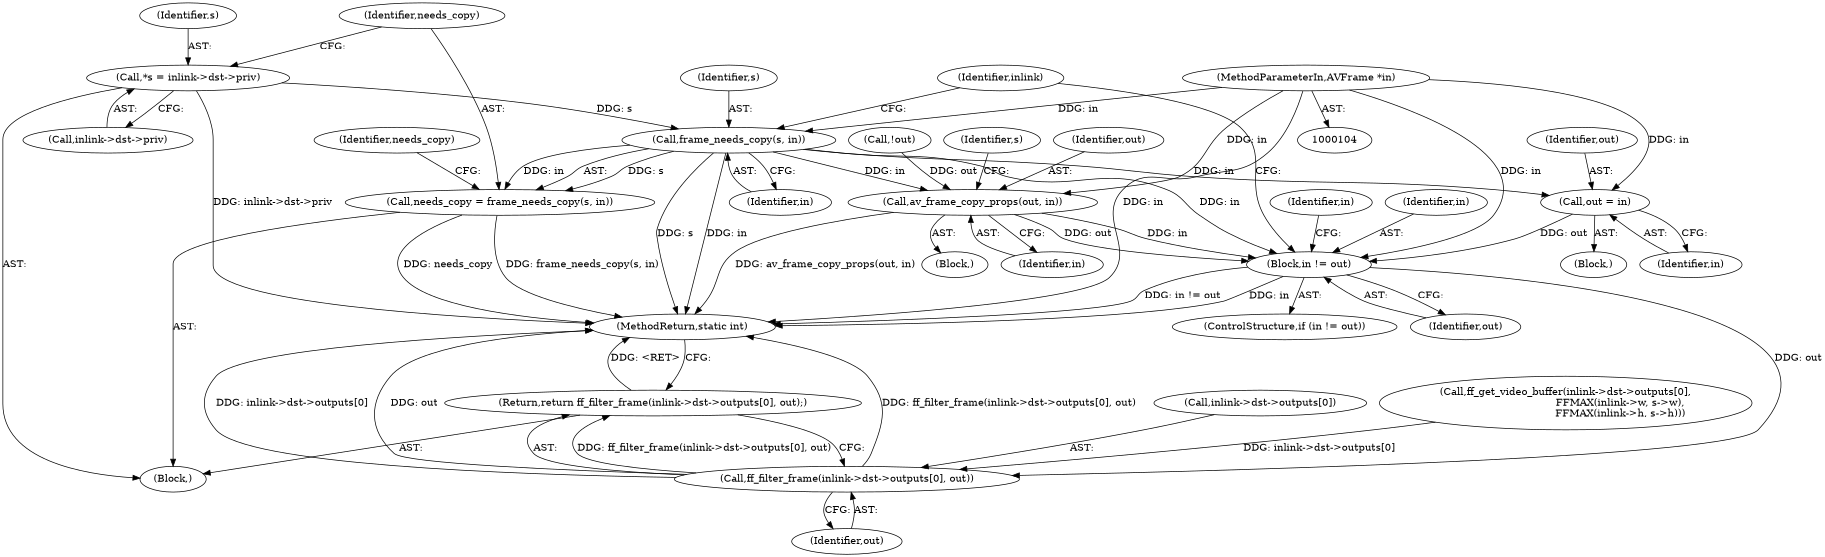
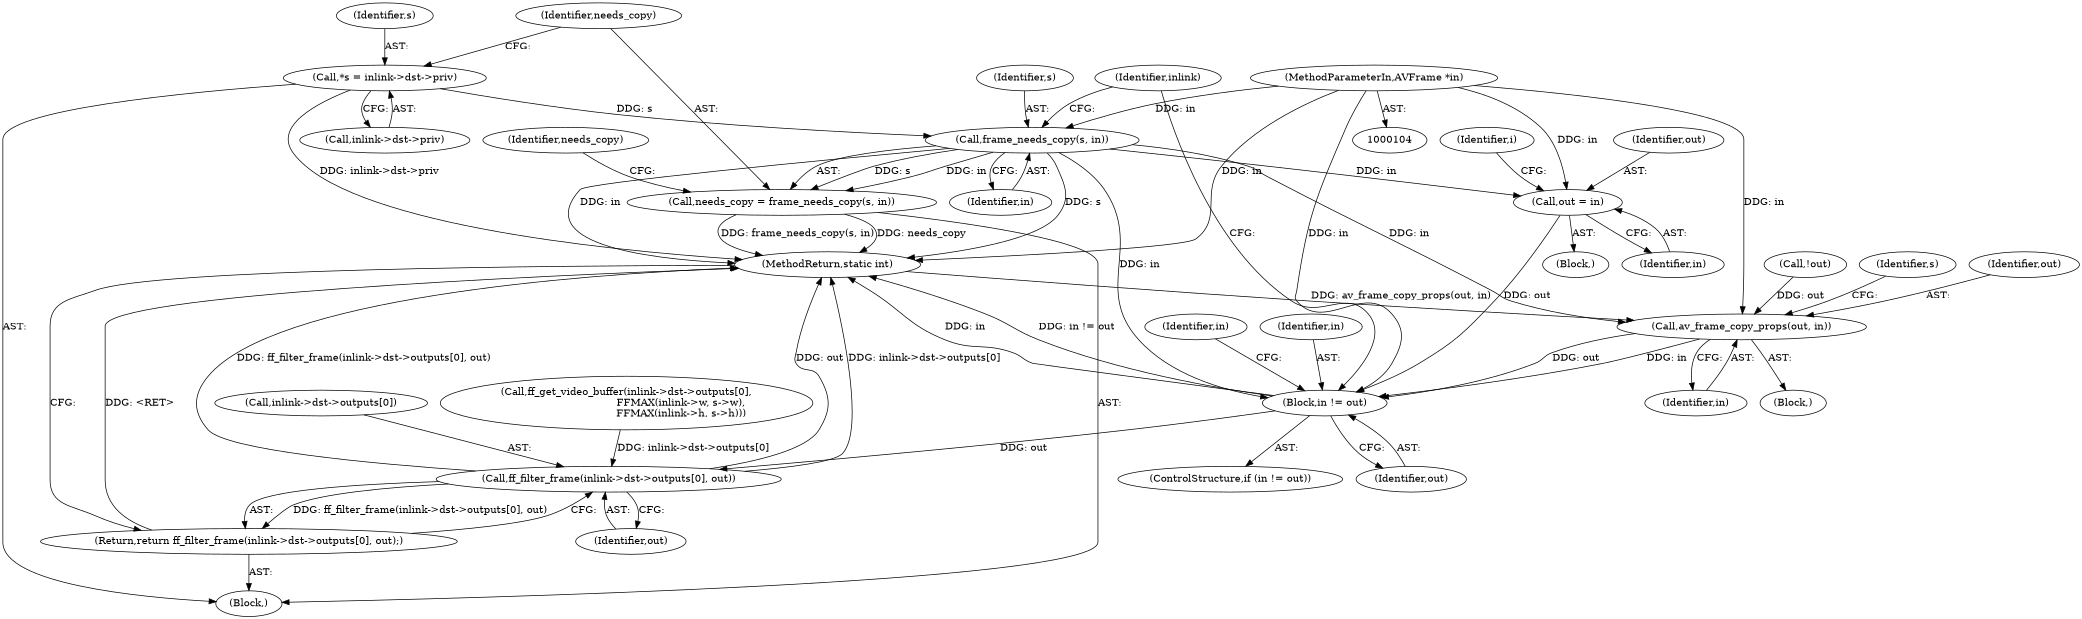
node "(Identifier,i)": added
edge "(Call,av_frame_copy_props(out, in))" -> "(MethodReturn,static int)": reversed
